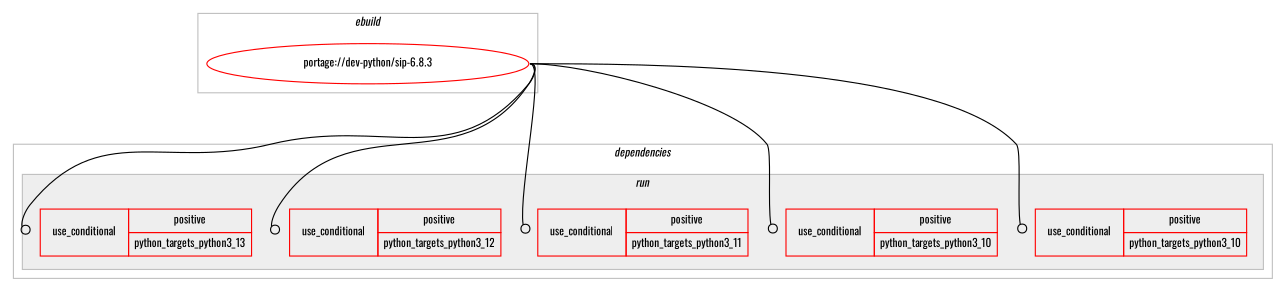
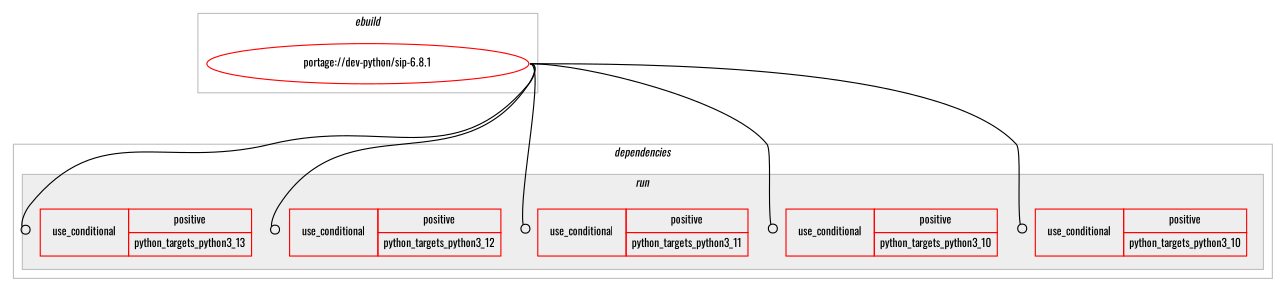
node "portage://dev-python/sip-6.8.3": label "portage://dev-python/sip-6.8.3" -> "portage://dev-python/sip-6.8.1"
